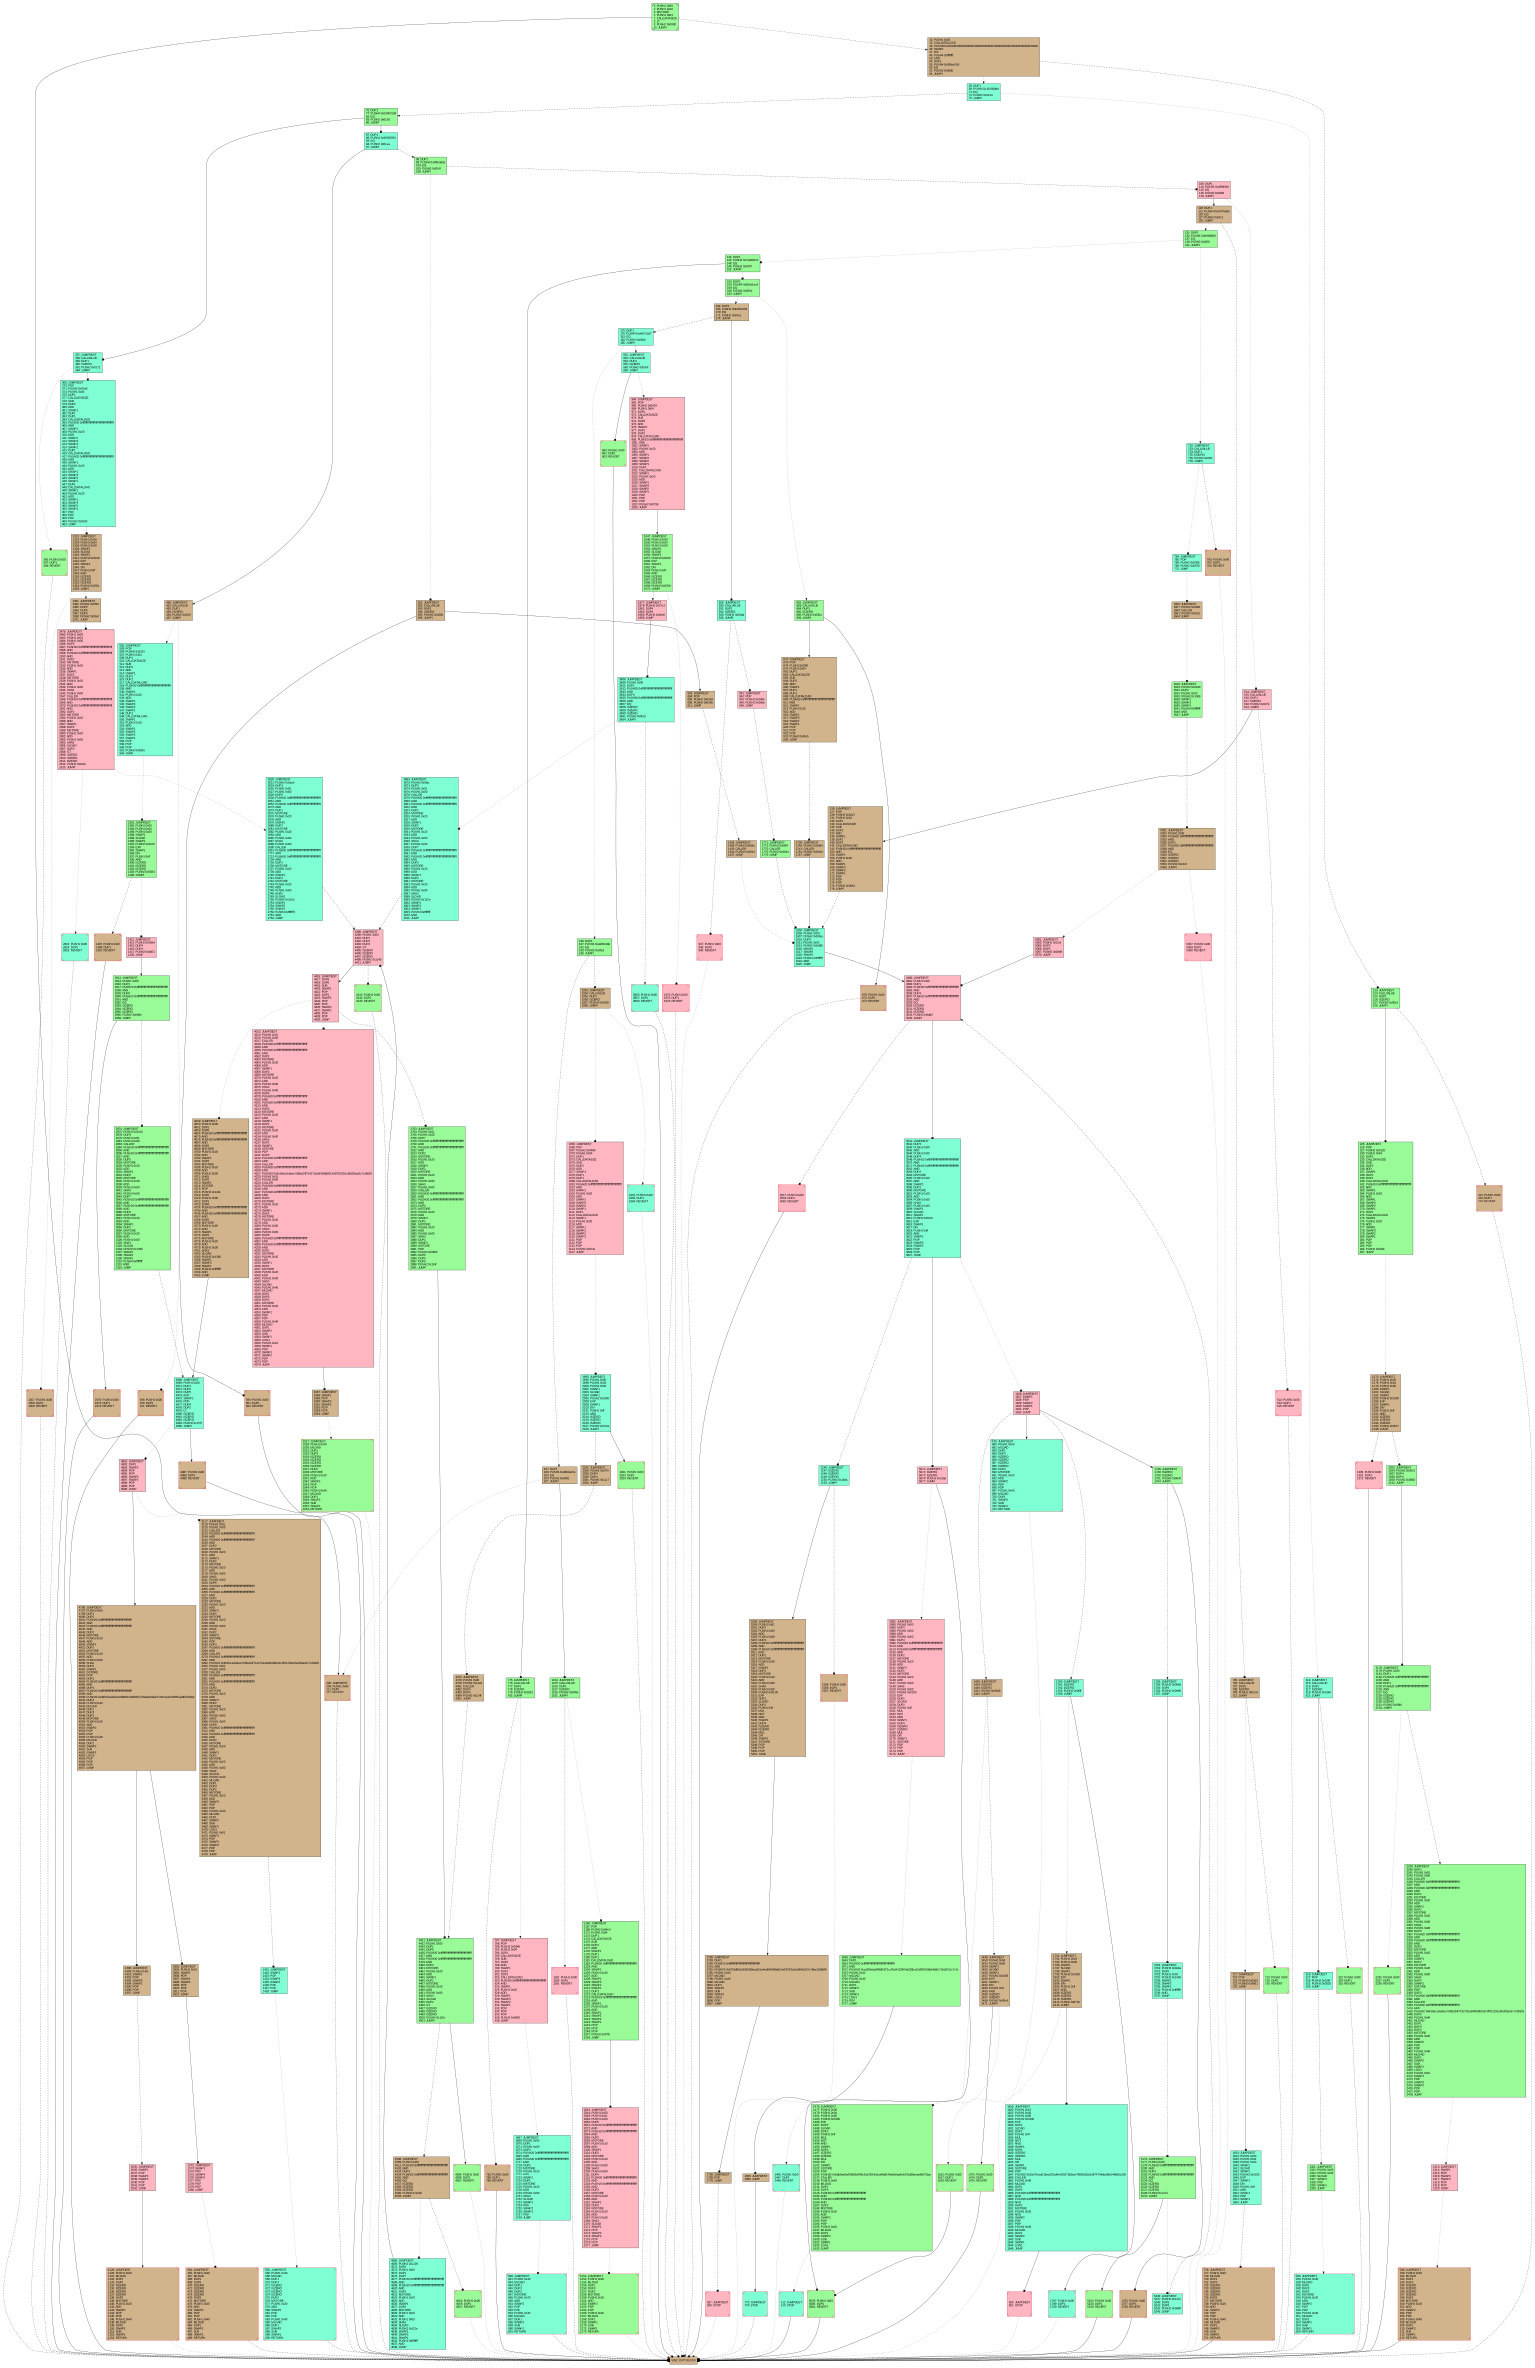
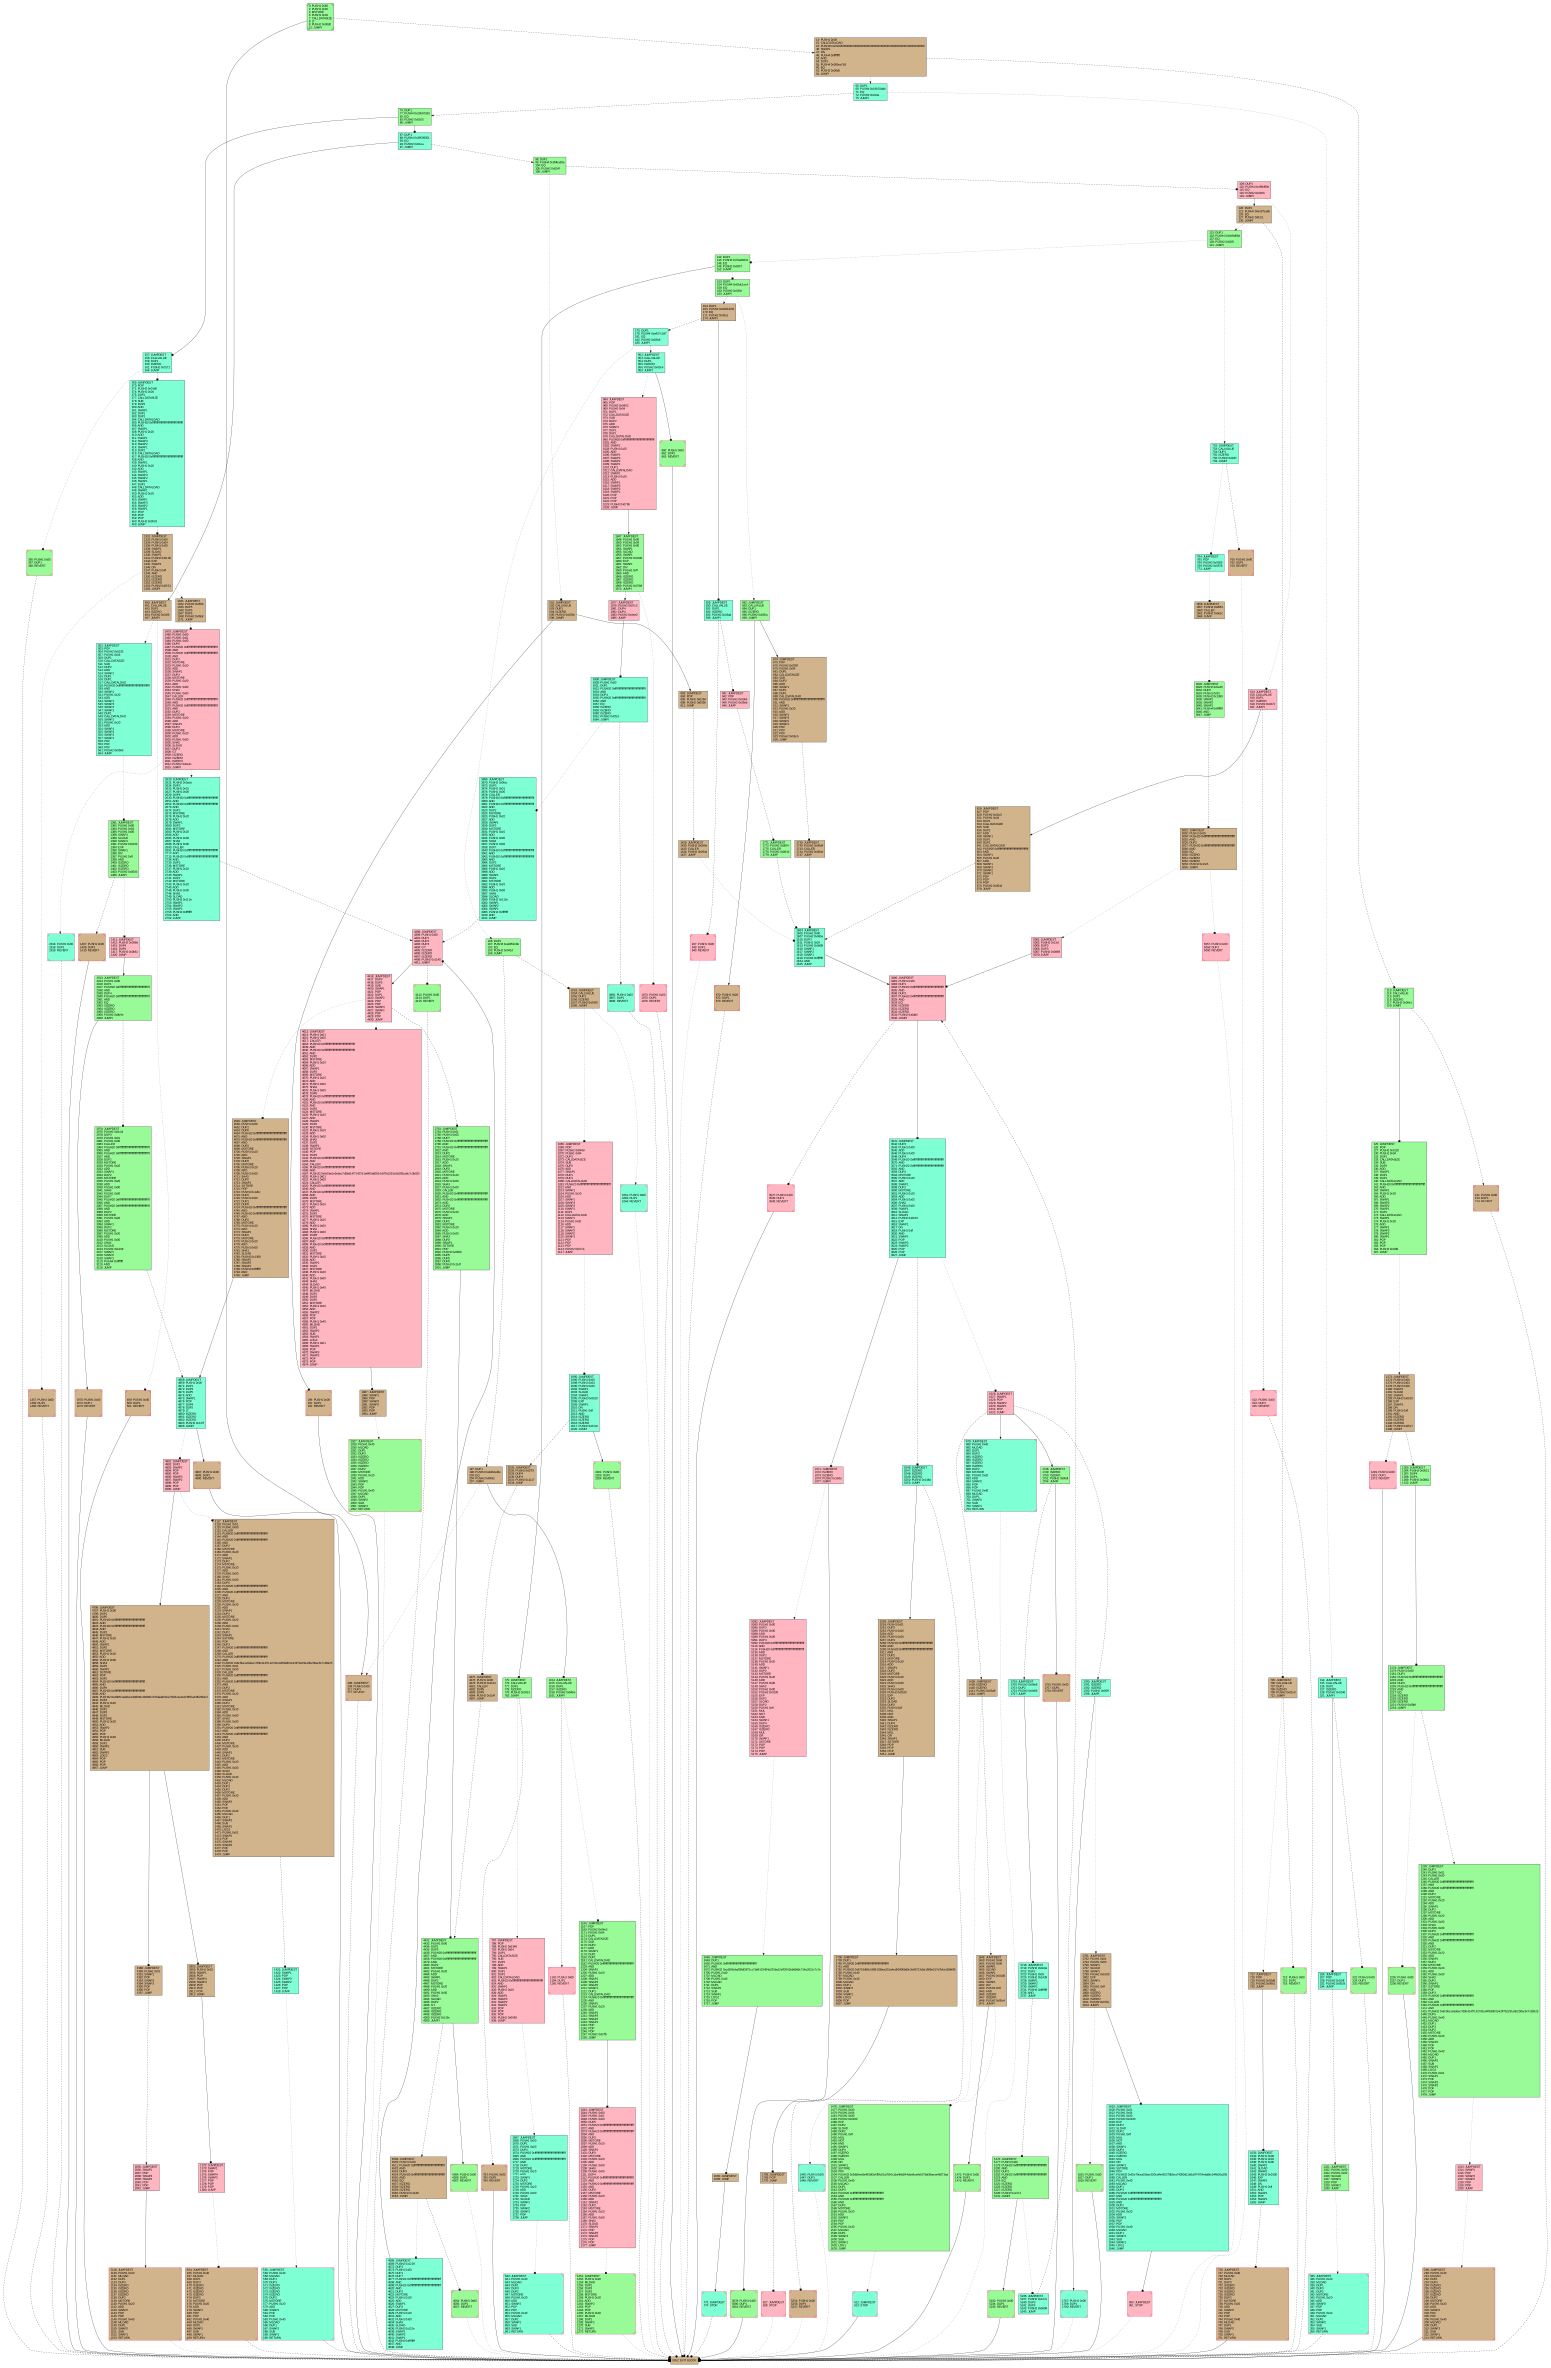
edge "1815: PUSH1 0x00 1817: DUP1 1818: REVERT" -> "5078: PUSH1 0x00 5080: DUP1 5081: REVERT": now "1815: PUSH1 0x00 1817: DUP1 1818: REVERT" -> "5352: EXIT BLOCK"
